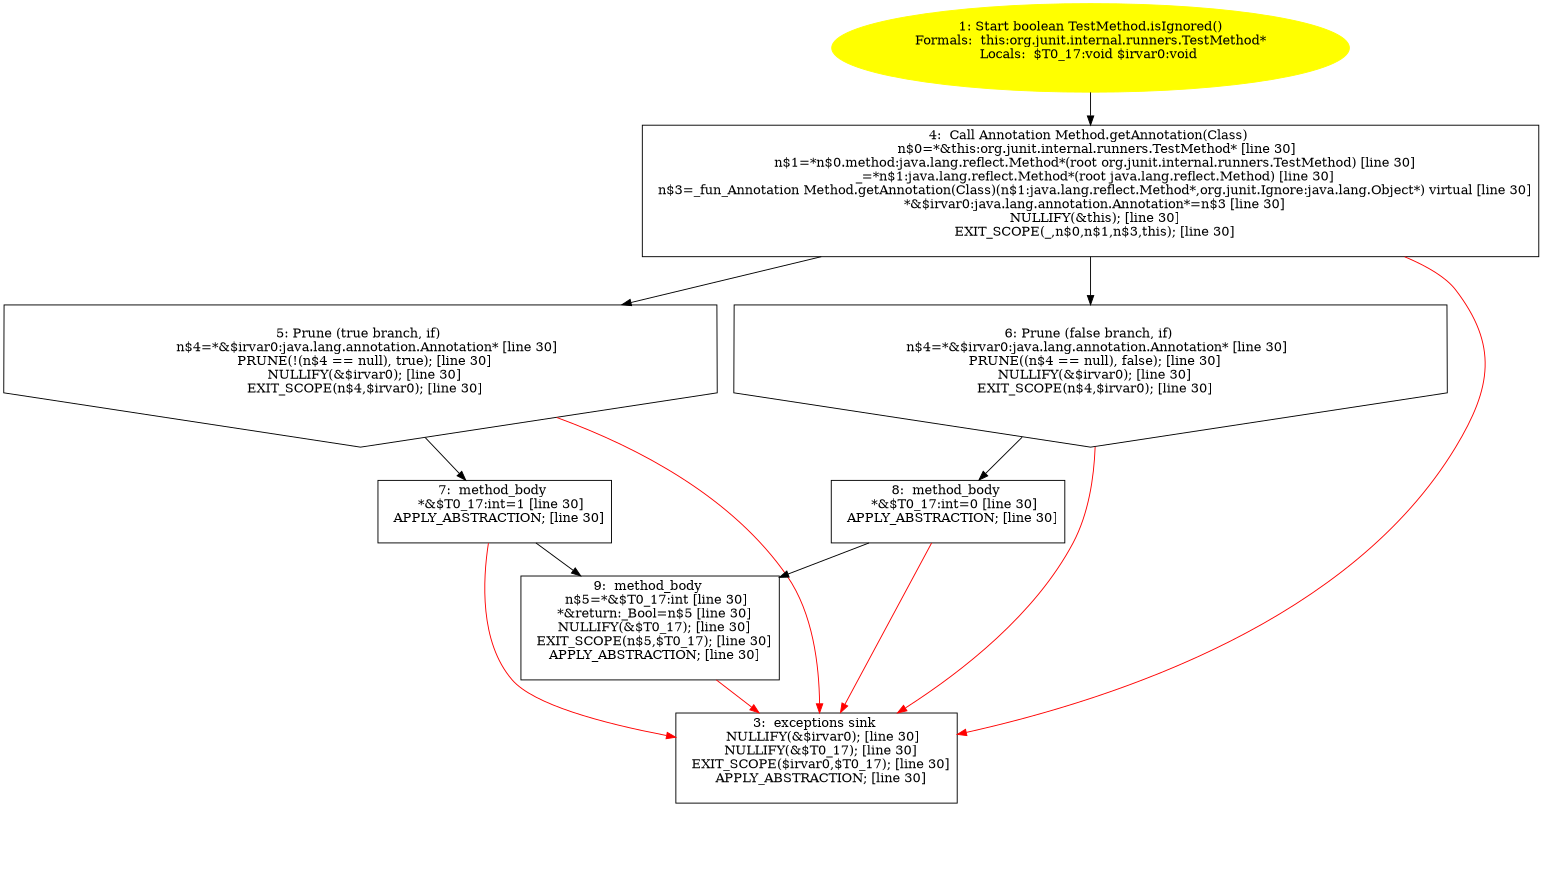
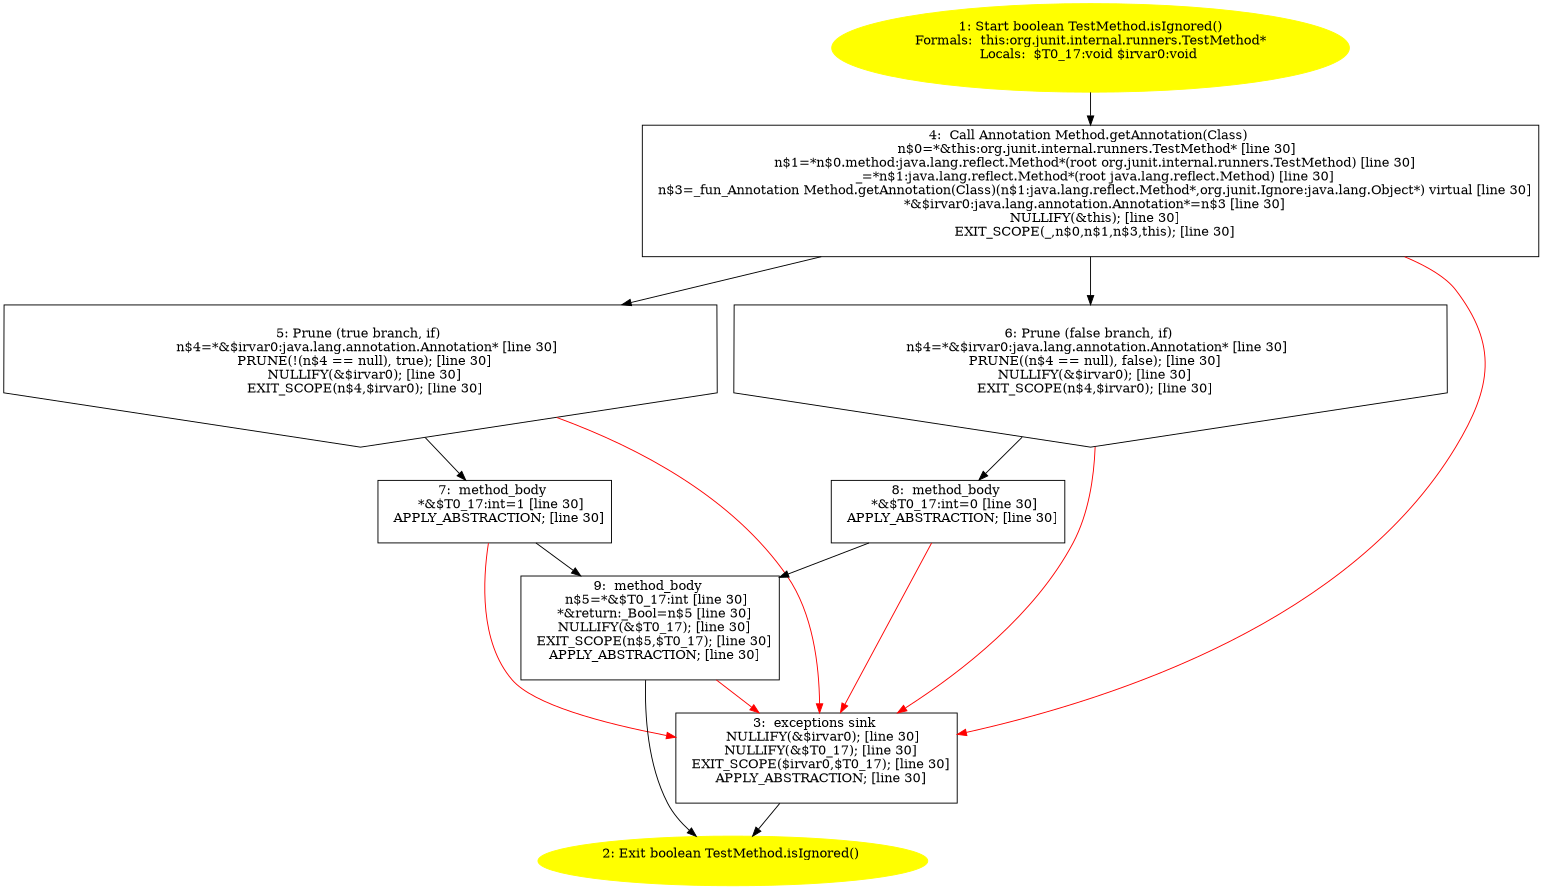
node "2: Exit boolean TestMethod.isIgnored()": added
